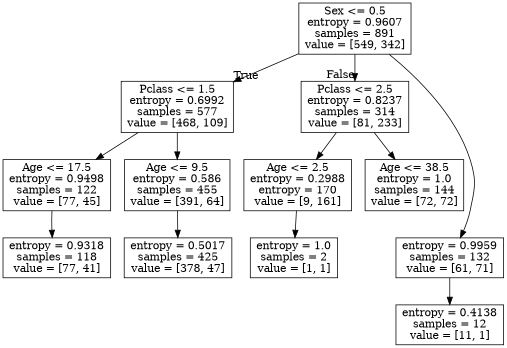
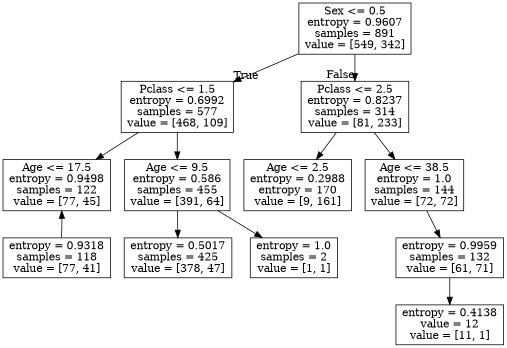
edge "Sex <= 0.5 entropy = 0.9607 samples = 891 value = [549, 342]" -> "entropy = 0.9959 samples = 132 value = [61, 71]": now "Age <= 38.5 entropy = 1.0 samples = 144 value = [72, 72]" -> "entropy = 0.9959 samples = 132 value = [61, 71]"
edge "Age <= 17.5 entropy = 0.9498 samples = 122 value = [77, 45]" -> "entropy = 0.9318 samples = 118 value = [77, 41]": reversed
edge "Age <= 2.5 entropy = 0.2988 entropy = 170 value = [9, 161]" -> "entropy = 1.0 samples = 2 value = [1, 1]": now "Age <= 9.5 entropy = 0.586 samples = 455 value = [391, 64]" -> "entropy = 1.0 samples = 2 value = [1, 1]"
node "entropy = 0.4138 samples = 12 value = [11, 1]": label "entropy = 0.4138 samples = 12 value = [11, 1]" -> "entropy = 0.4138 value = 12 value = [11, 1]"
